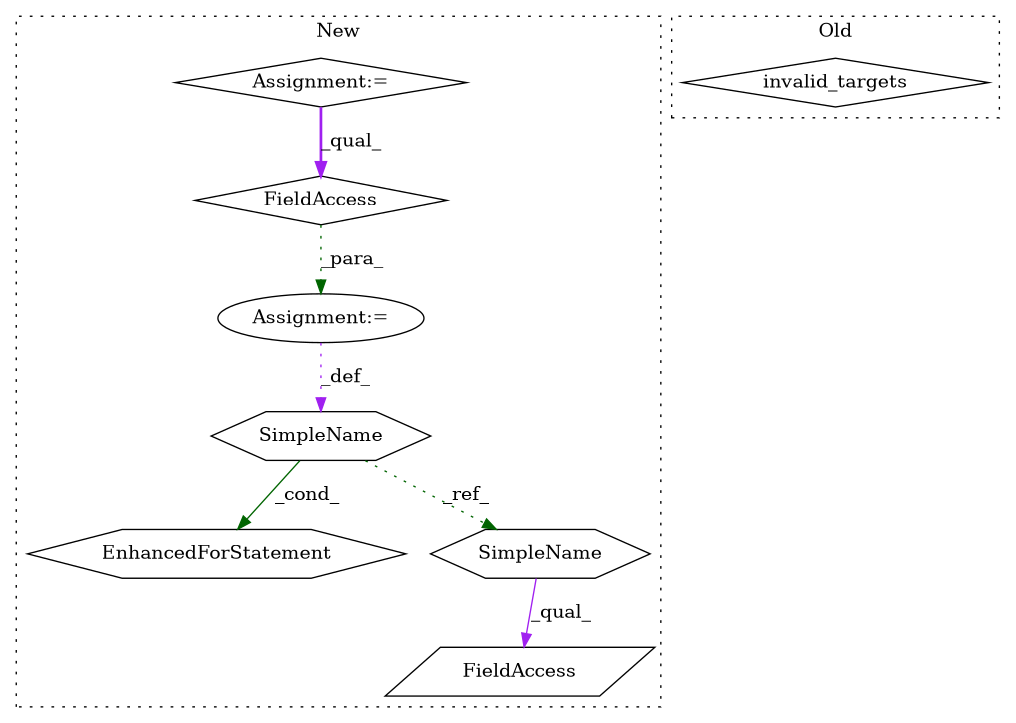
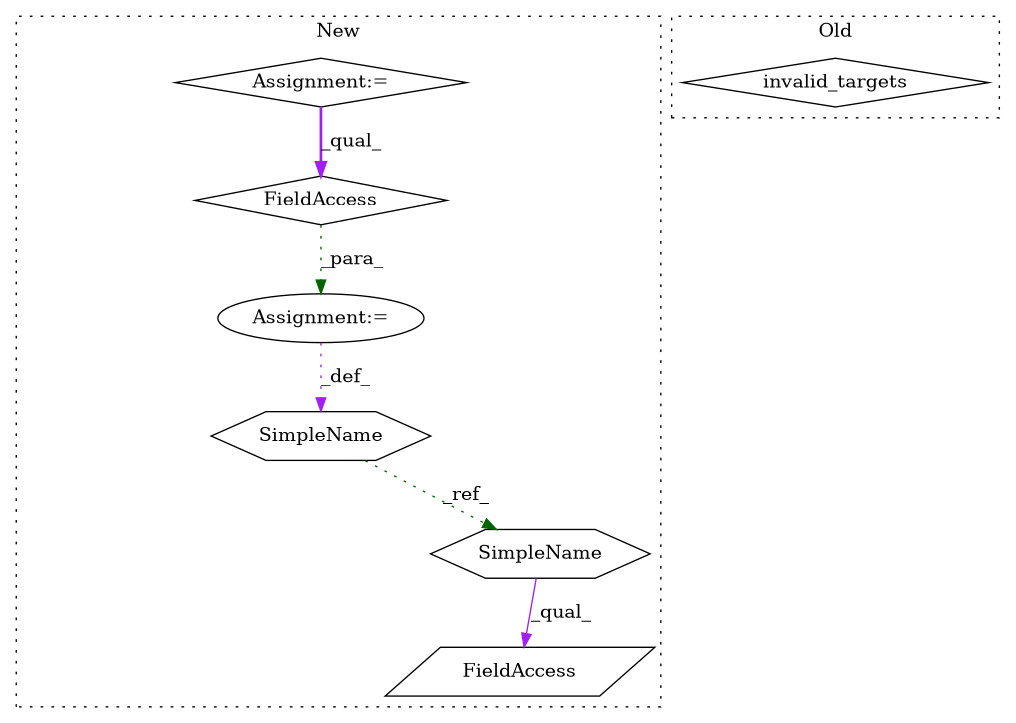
node "EnhancedForStatement": removed
